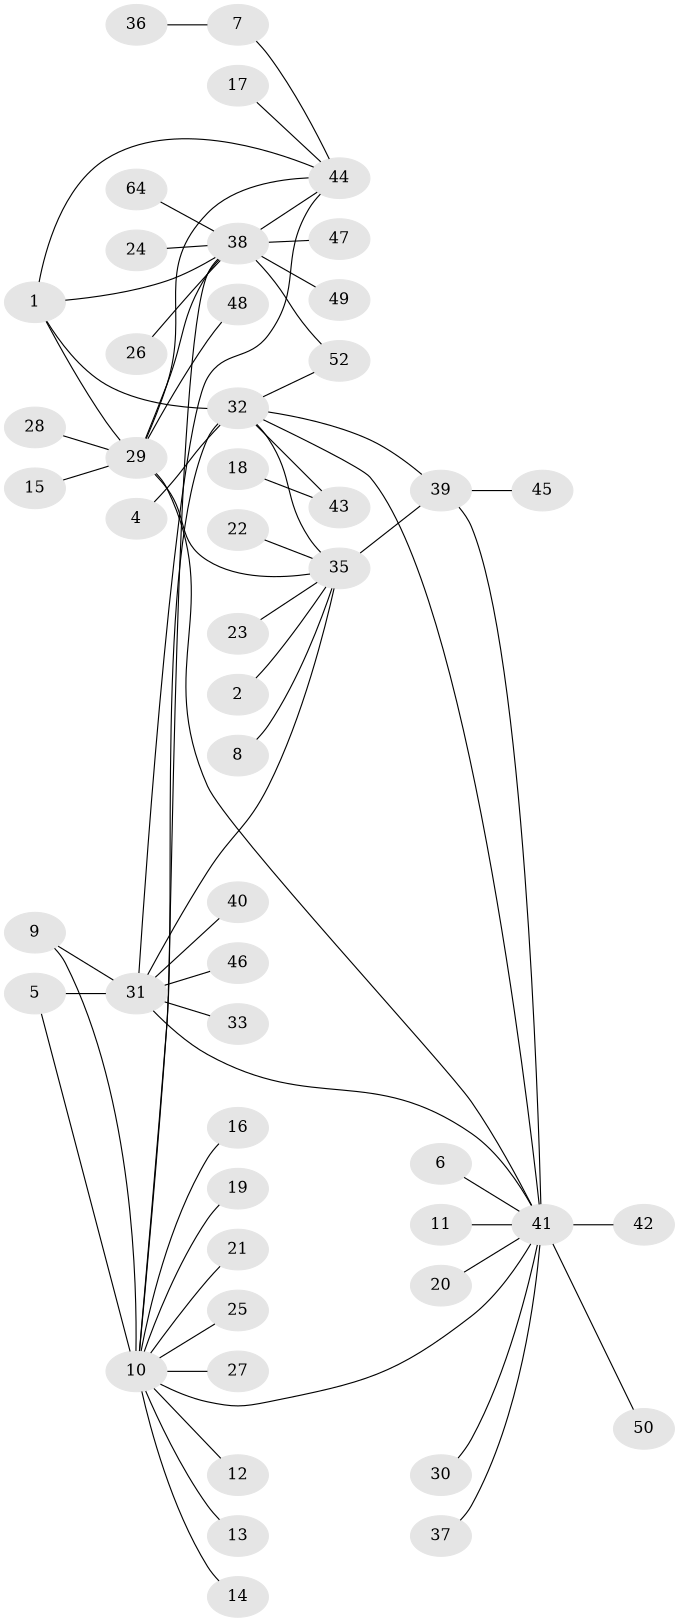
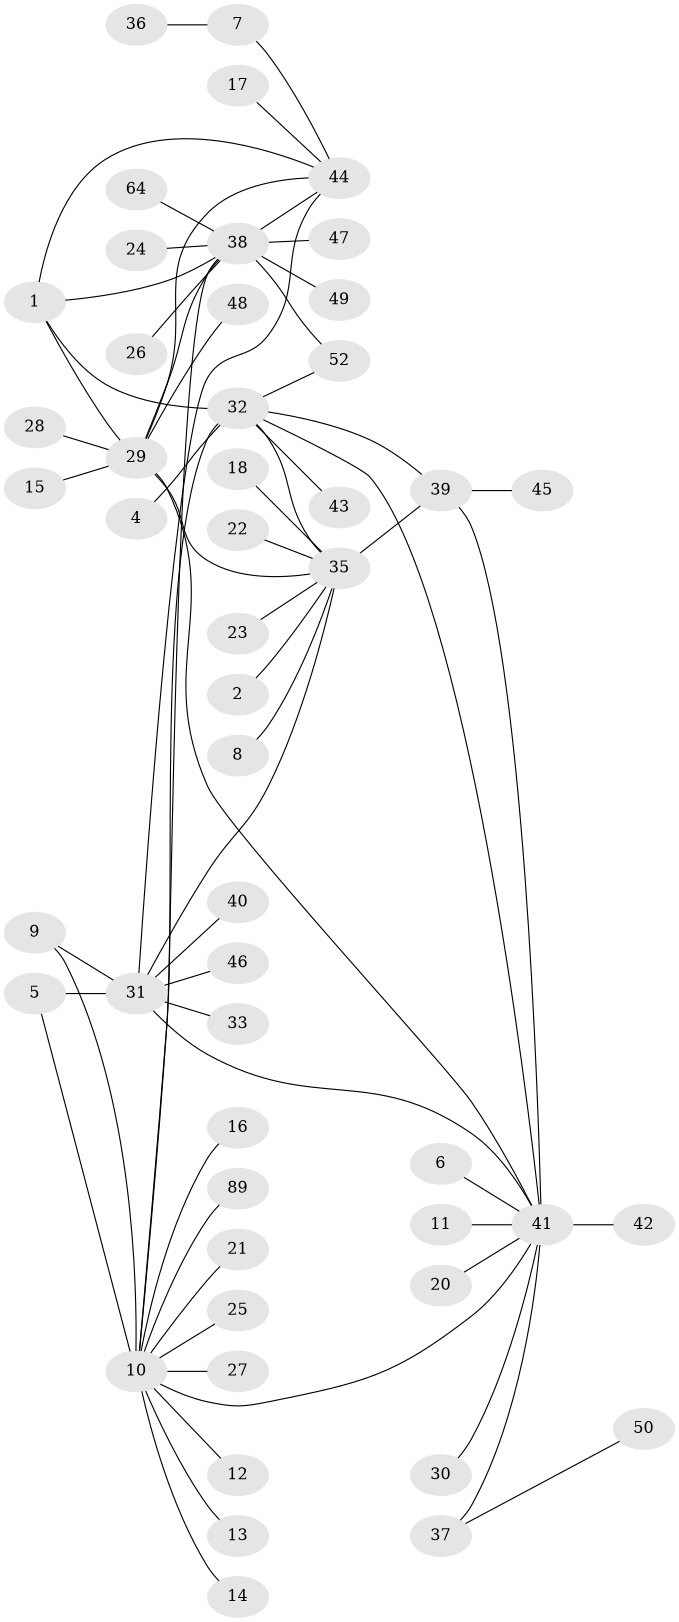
edge "18" -- "43": now "18" -- "35"
node "19": label "19" -> "89"
edge "41" -- "50": now "37" -- "50"
